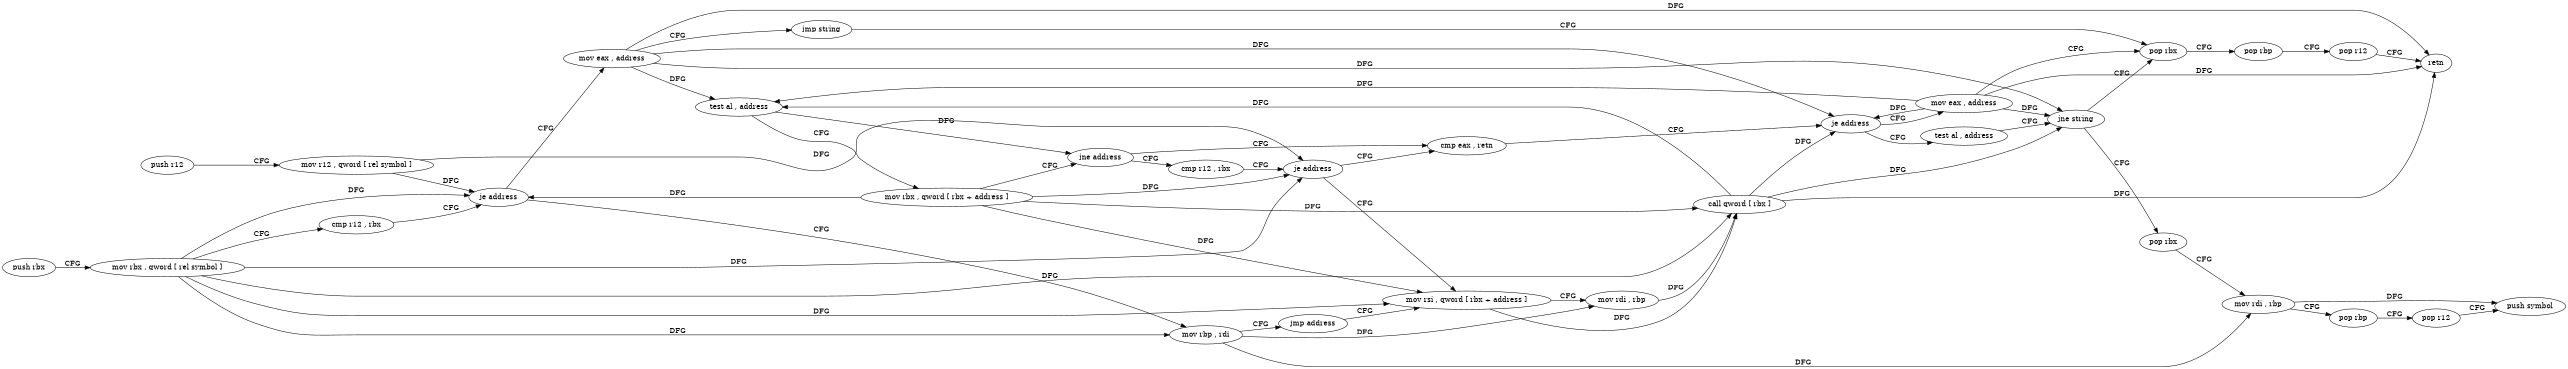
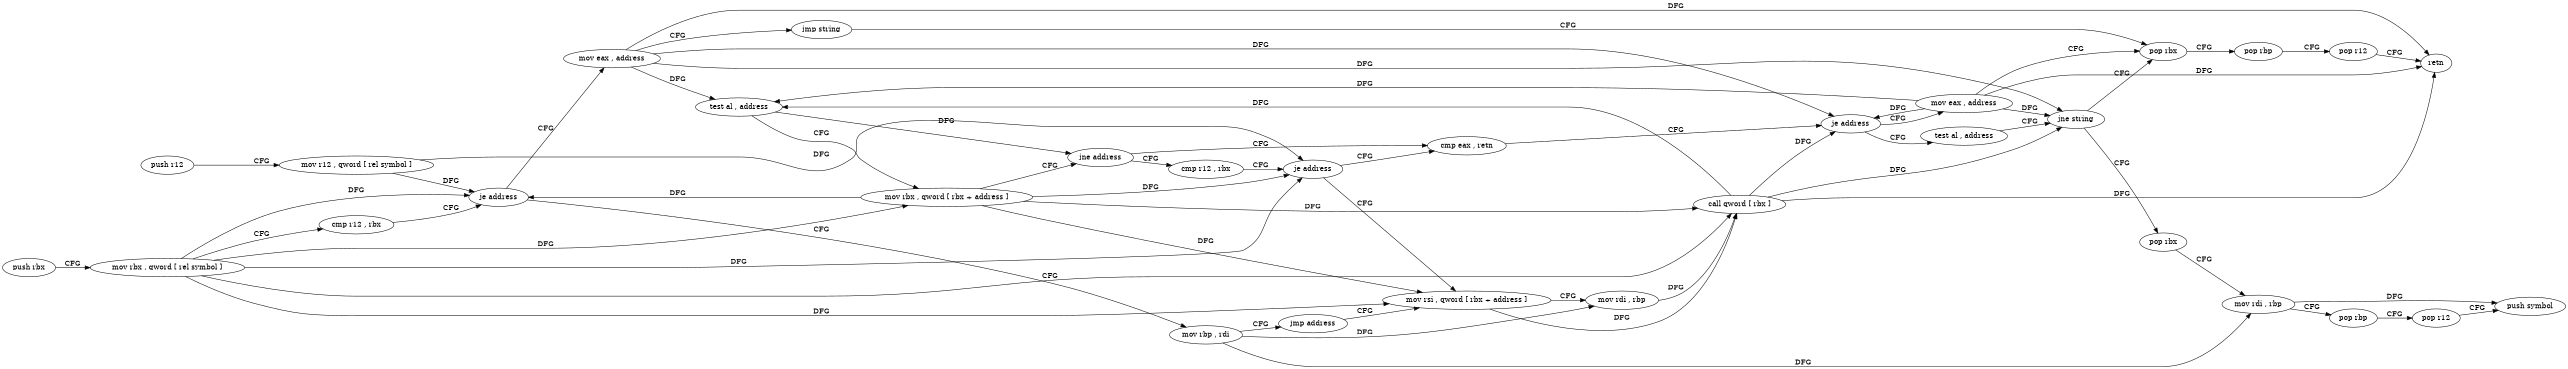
edge "mov rbx , qword [ rel symbol ]" -> "call qword [ rbx ]": label "DFG" -> "CFG"
edge "mov rbx , qword [ rel symbol ]" -> "mov rbp , rdi": now "mov rbx , qword [ rel symbol ]" -> "mov rbx , qword [ rbx + address ]"
